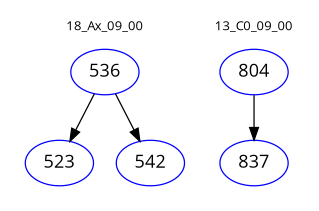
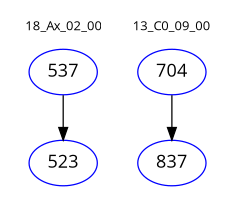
cluster "18_Ax_09_00": label "18_Ax_09_00" -> "18_Ax_02_00"
node "536": label "536" -> "537"
node "804": label "804" -> "704"
node "542": removed
